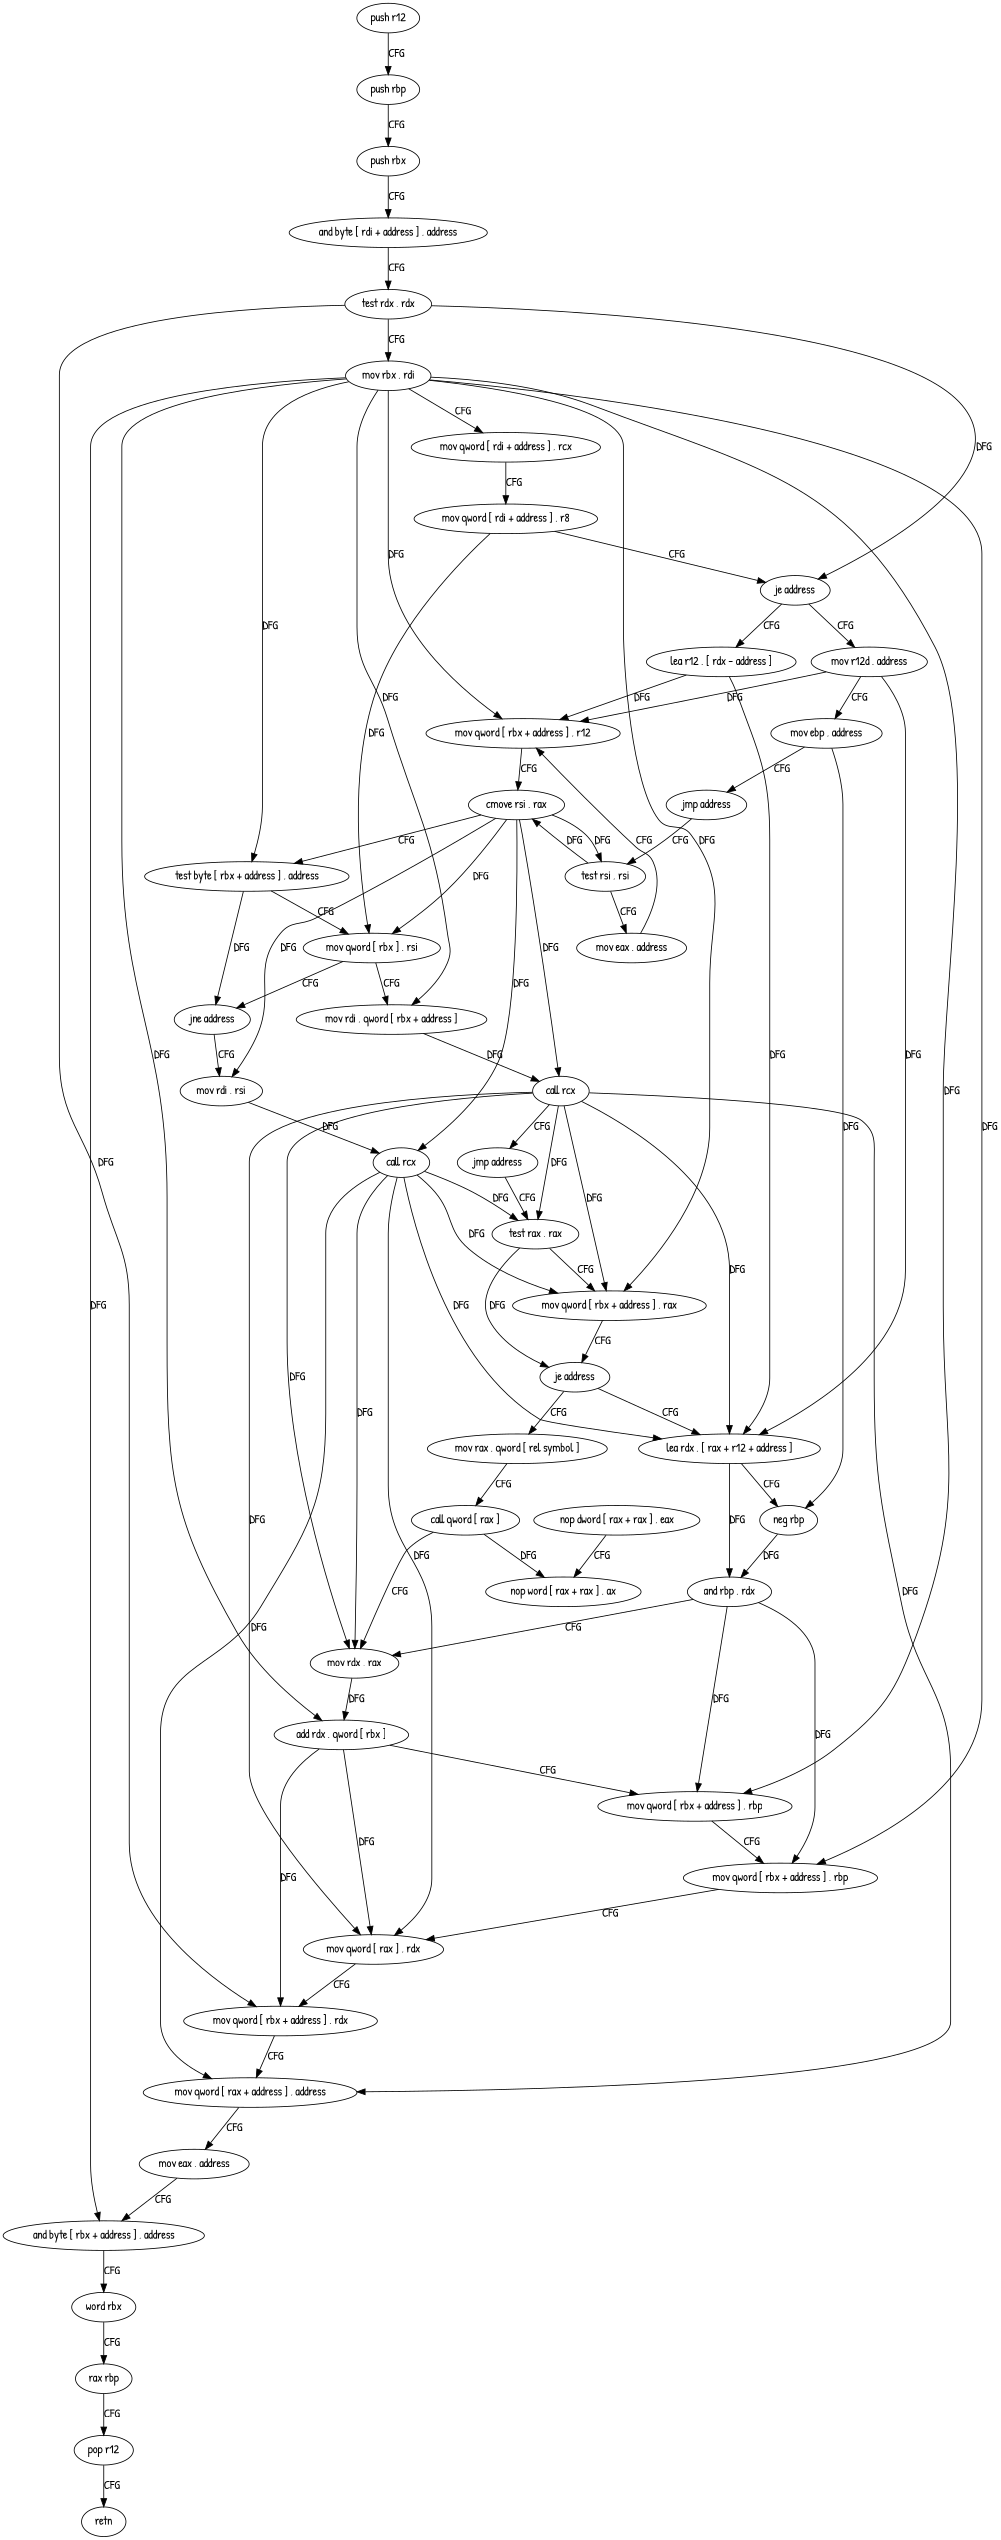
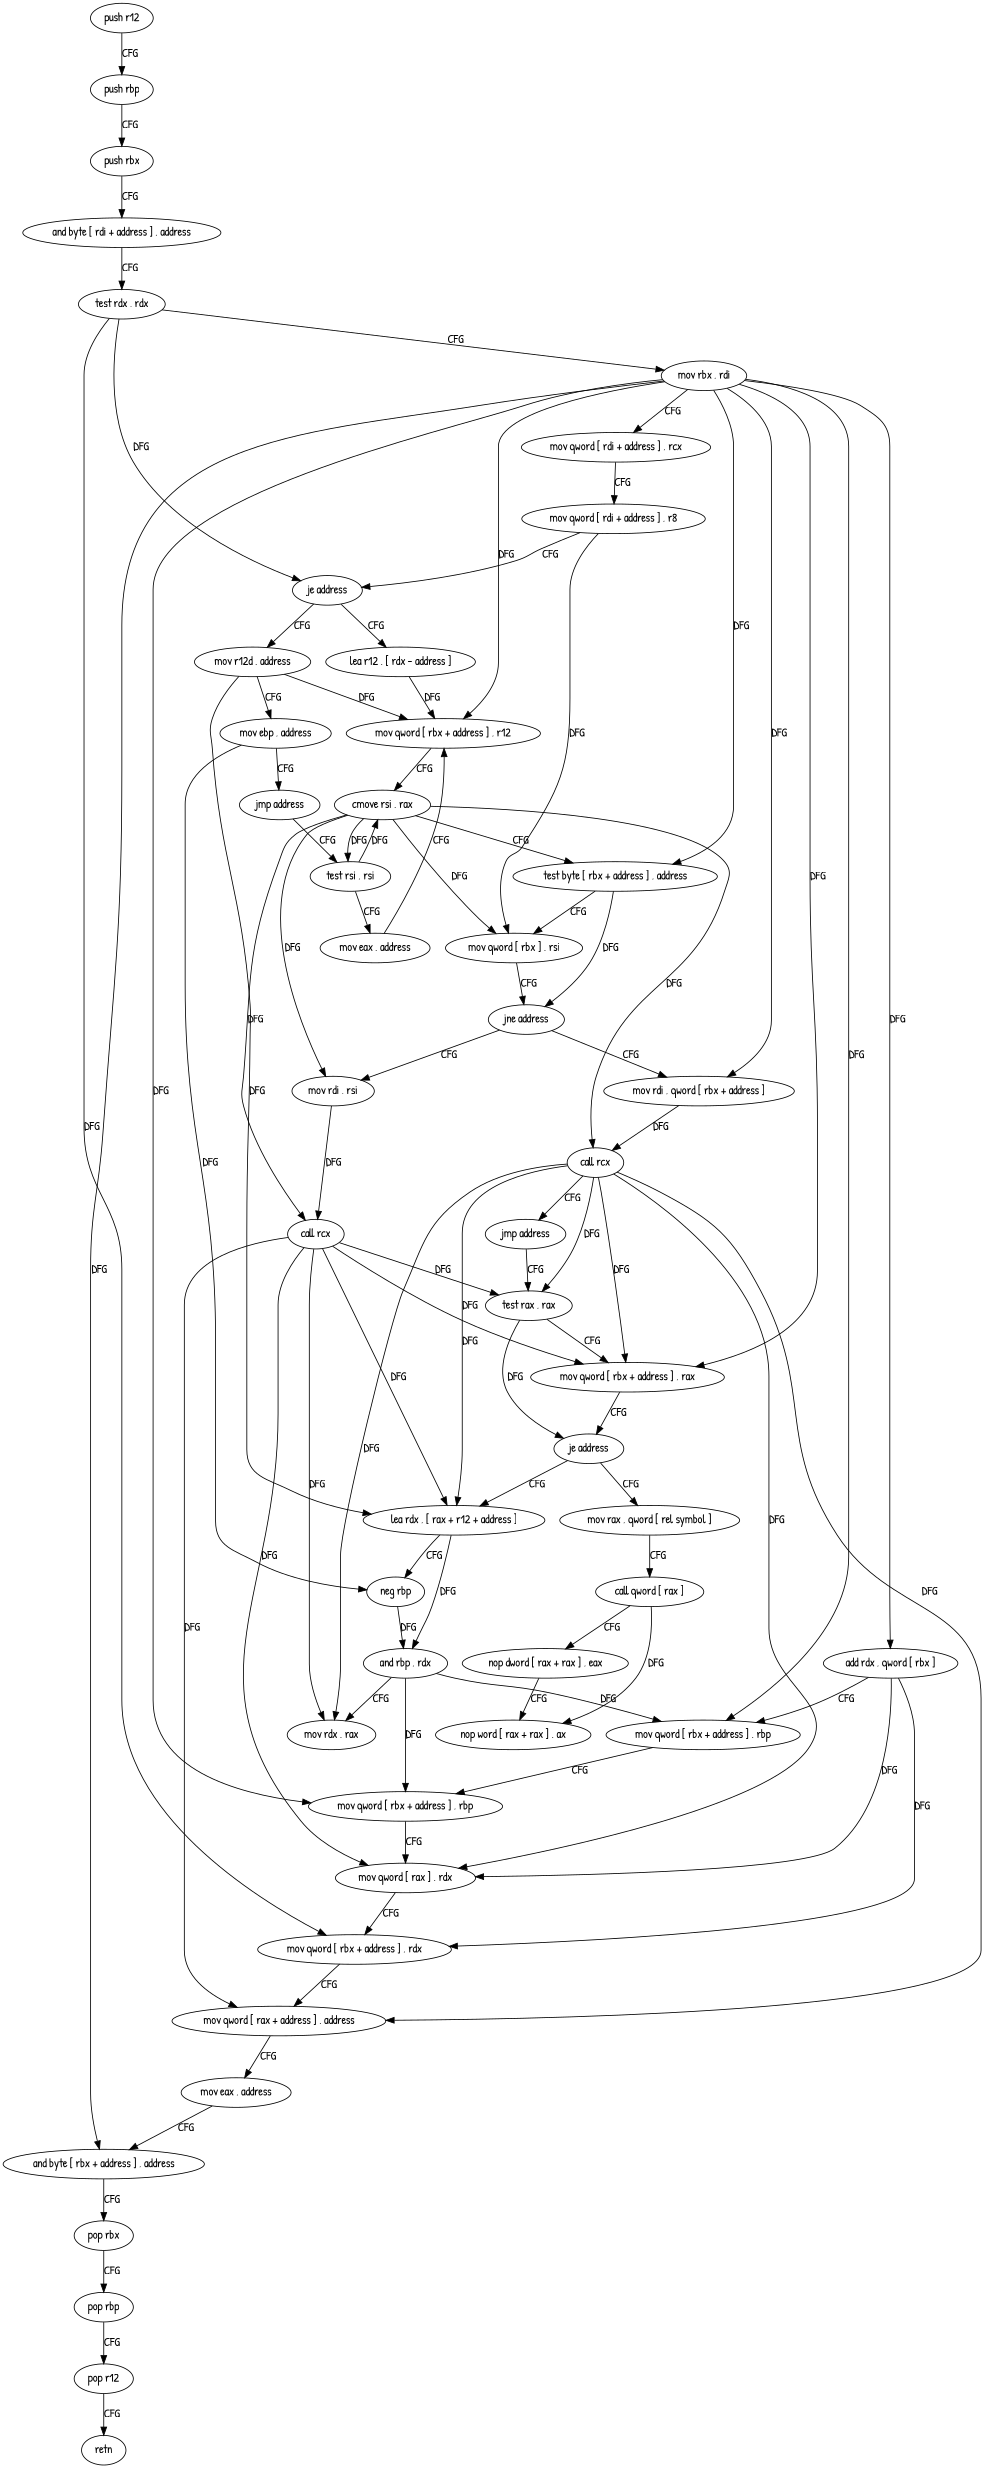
edge "mov qword [ rbx ] , rsi" -> "mov rdi , qword [ rbx + address ]": now "jne address" -> "mov rdi , qword [ rbx + address ]"
edge "lea r12 , [ rdx - address ]" -> "lea rdx , [ rax + r12 + address ]": removed, label "DFG"
edge "call qword [ rax ]" -> "mov rdx , rax": now "call qword [ rax ]" -> "nop dword [ rax + rax ] , eax"
edge "mov rdx , rax" -> "add rdx , qword [ rbx ]": removed, label "DFG"
node "word rbx": label "word rbx" -> "pop rbx"
node "rax rbp": label "rax rbp" -> "pop rbp"
